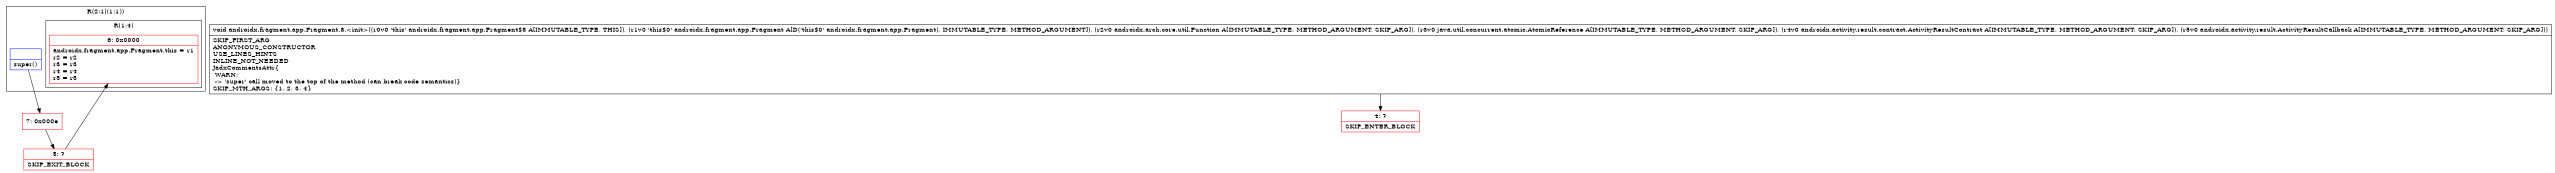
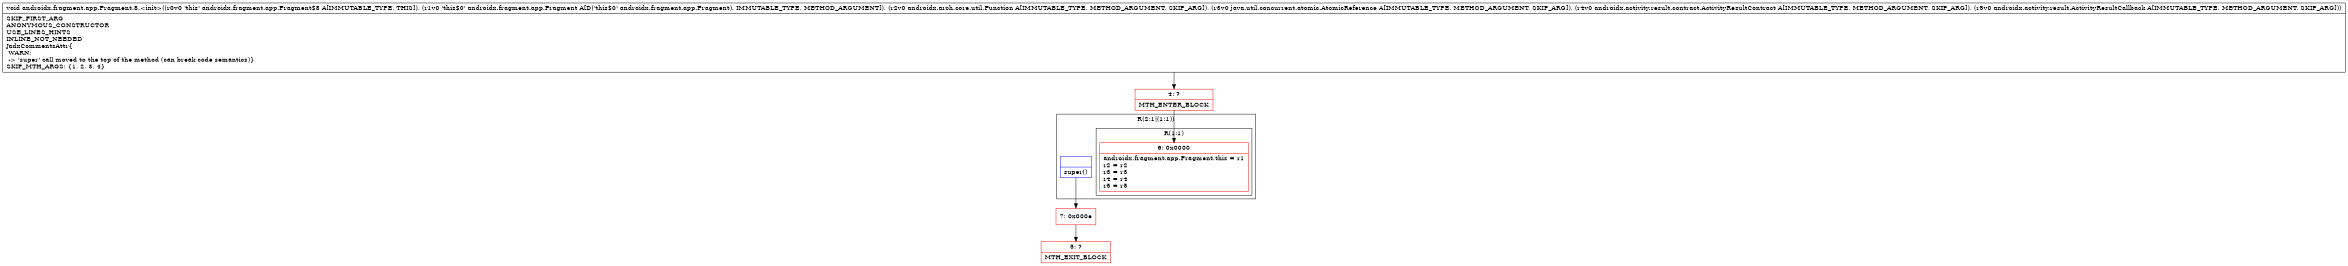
cluster "R(1:4)": label "R(1:4)" -> "R(1:1)"
edge "5: ?" -> "6: 0x0000": now "4: ?" -> "6: 0x0000"
node "4: ?": text "SKIP_ENTER_BLOCK" -> "MTH_ENTER_BLOCK"
node "5: ?": text "SKIP_EXIT_BLOCK" -> "MTH_EXIT_BLOCK"
